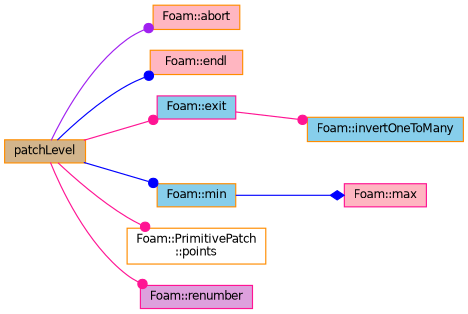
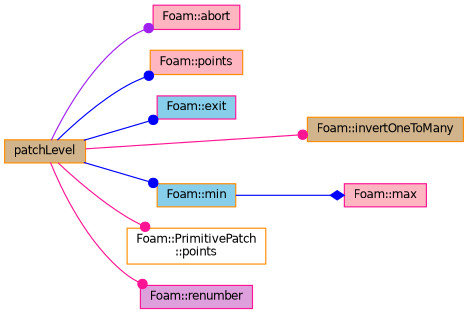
node "Foam::abort": color darkorange -> deeppink
node "Foam::endl": label "Foam::endl" -> "Foam::points"
edge "Foam::exit" -> "Foam::invertOneToMany": now "patchLevel" -> "Foam::invertOneToMany"
node "Foam::invertOneToMany": fillcolor skyblue -> tan
edge "patchLevel" -> "Foam::exit": color deeppink -> blue
